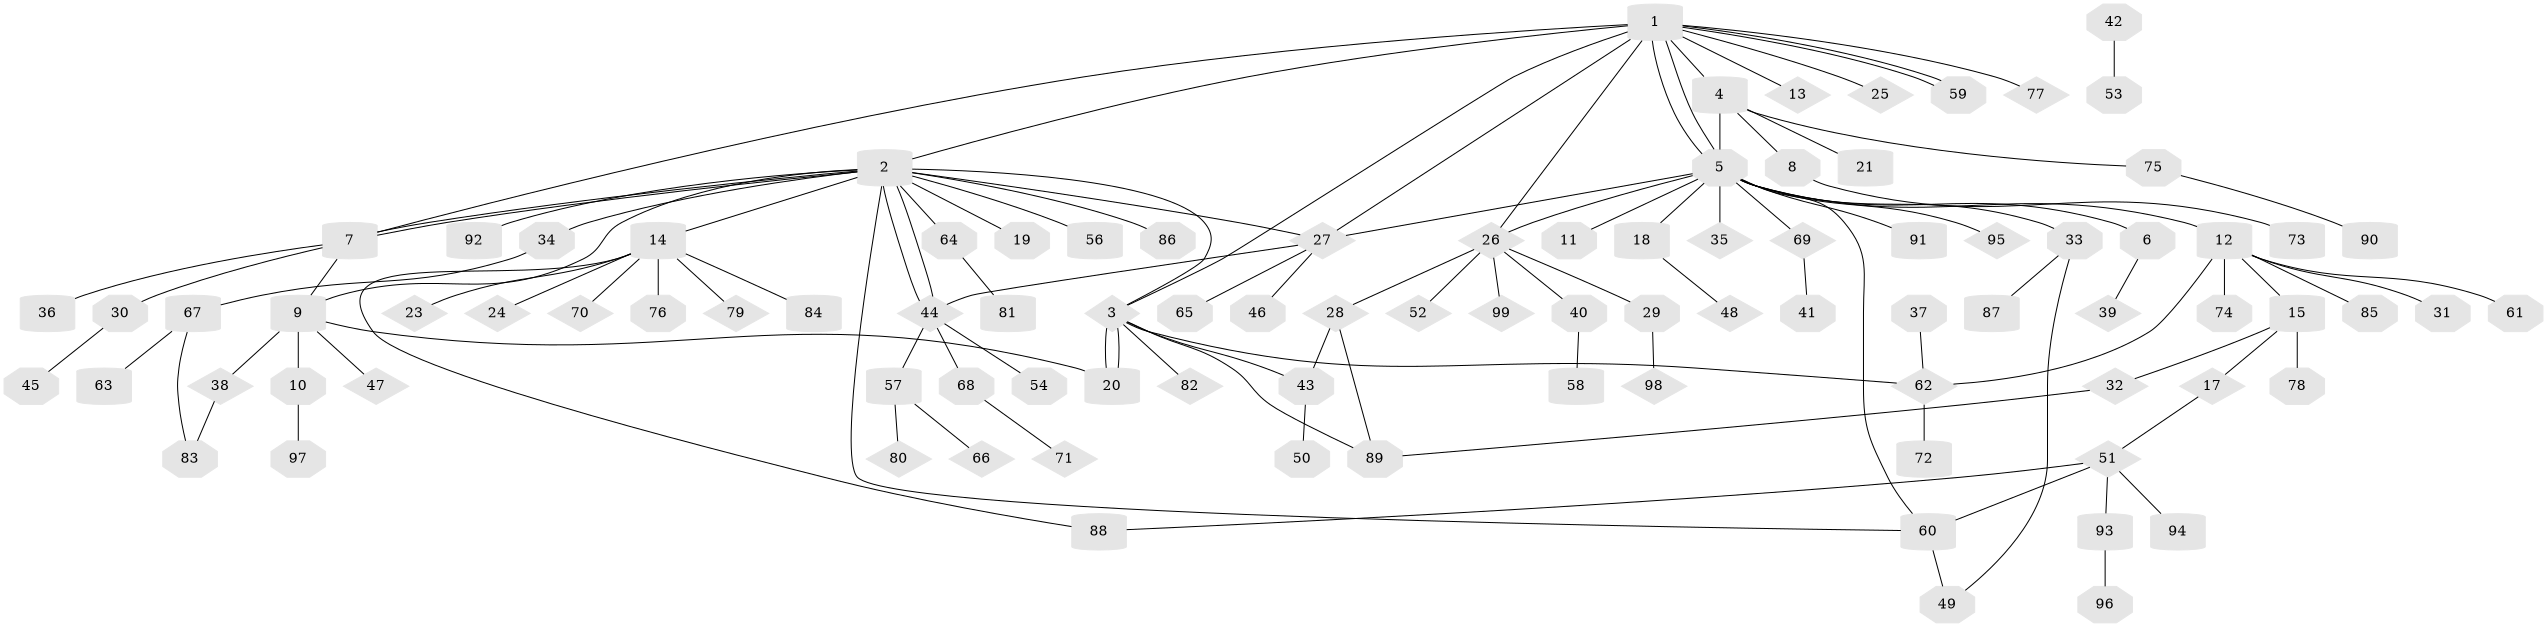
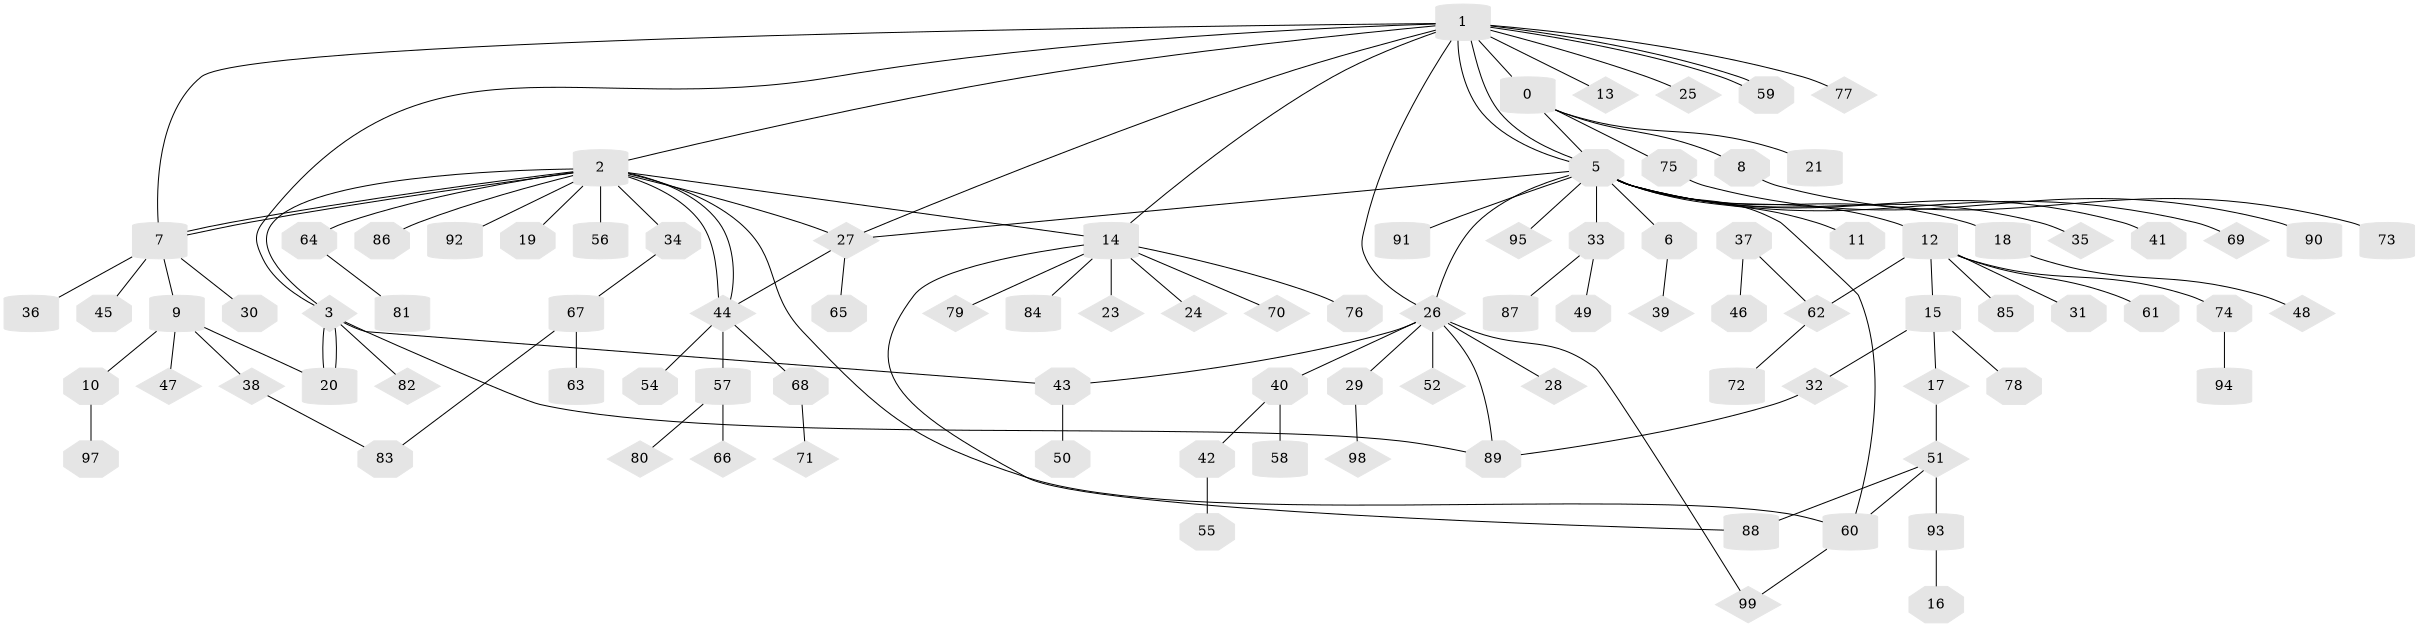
node "4": label "4" -> "0"
node "53": label "53" -> "55"
edge "1" -- "14": added
edge "2" -- "9": removed
edge "27" -- "46": now "37" -- "46"
edge "69" -- "41": now "5" -- "41"
edge "28" -- "43": now "26" -- "43"
edge "30" -- "45": now "7" -- "45"
edge "3" -- "62": removed
edge "28" -- "89": now "26" -- "89"
edge "40" -- "42": added
edge "51" -- "94": now "74" -- "94"
edge "60" -- "49": now "60" -- "99"
node "96": label "96" -> "16"
